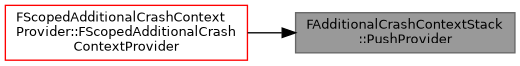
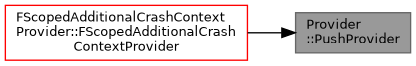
node "FAdditionalCrashContextStack ::PushProvider": label "FAdditionalCrashContextStack ::PushProvider" -> "Provider ::PushProvider"
